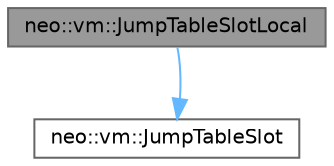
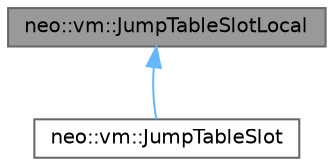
edge "neo::vm::JumpTableSlotLocal" -> "neo::vm::JumpTableSlot": reversed
